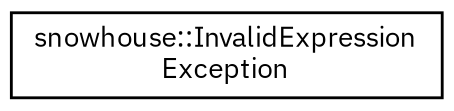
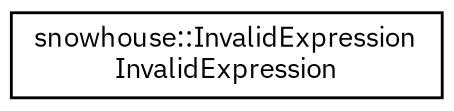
node "snowhouse::InvalidExpression Exception": label "snowhouse::InvalidExpression Exception" -> "snowhouse::InvalidExpression InvalidExpression"
